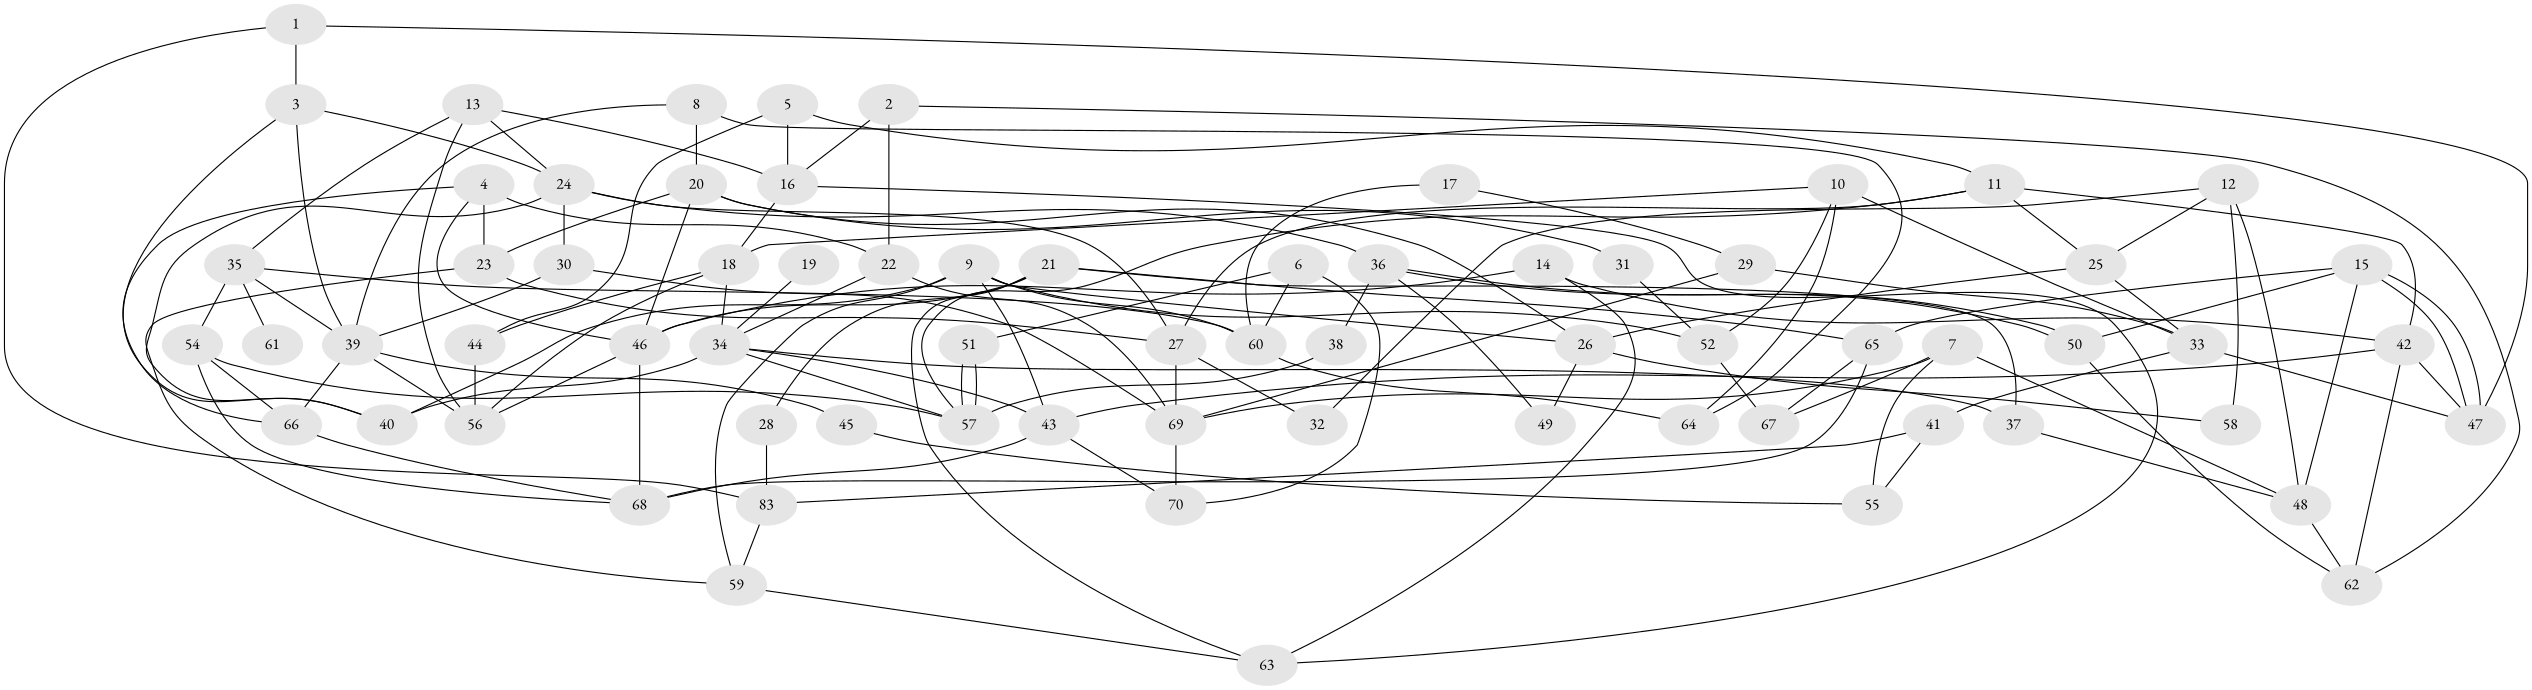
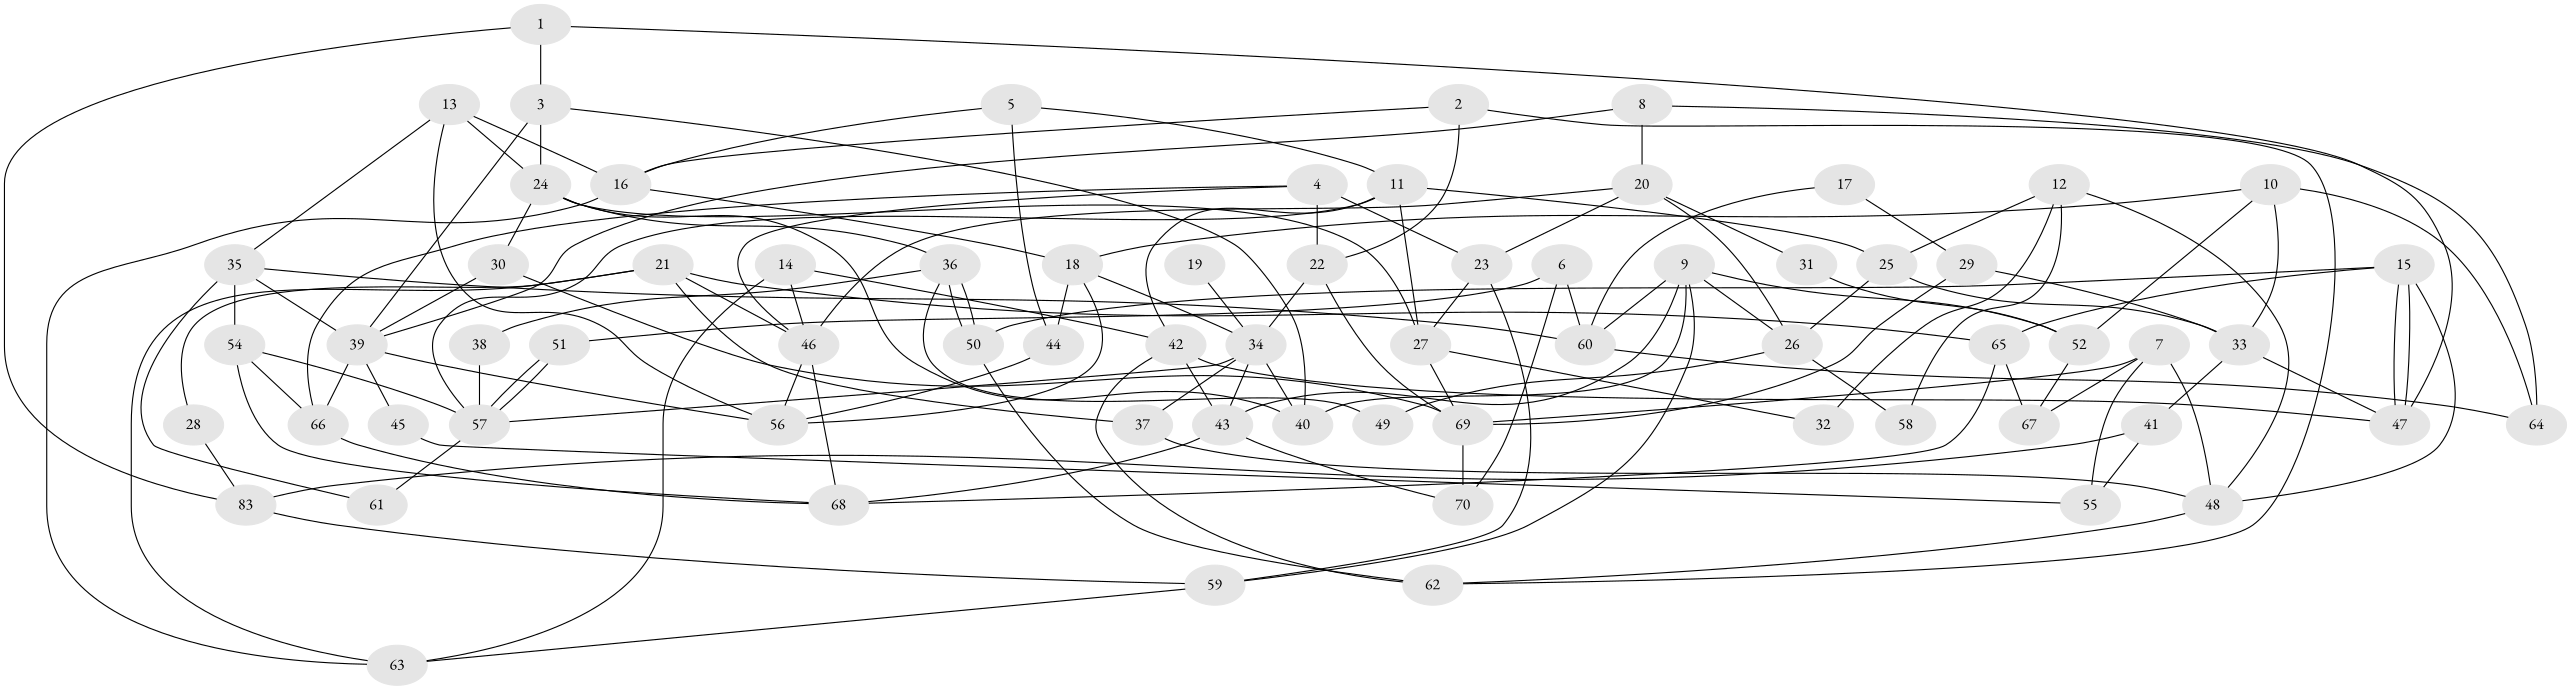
edge "57" -- "61": added
